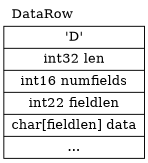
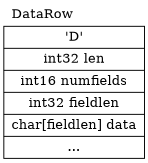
node "'D'": text "int22 fieldlen" -> "int32 fieldlen"
